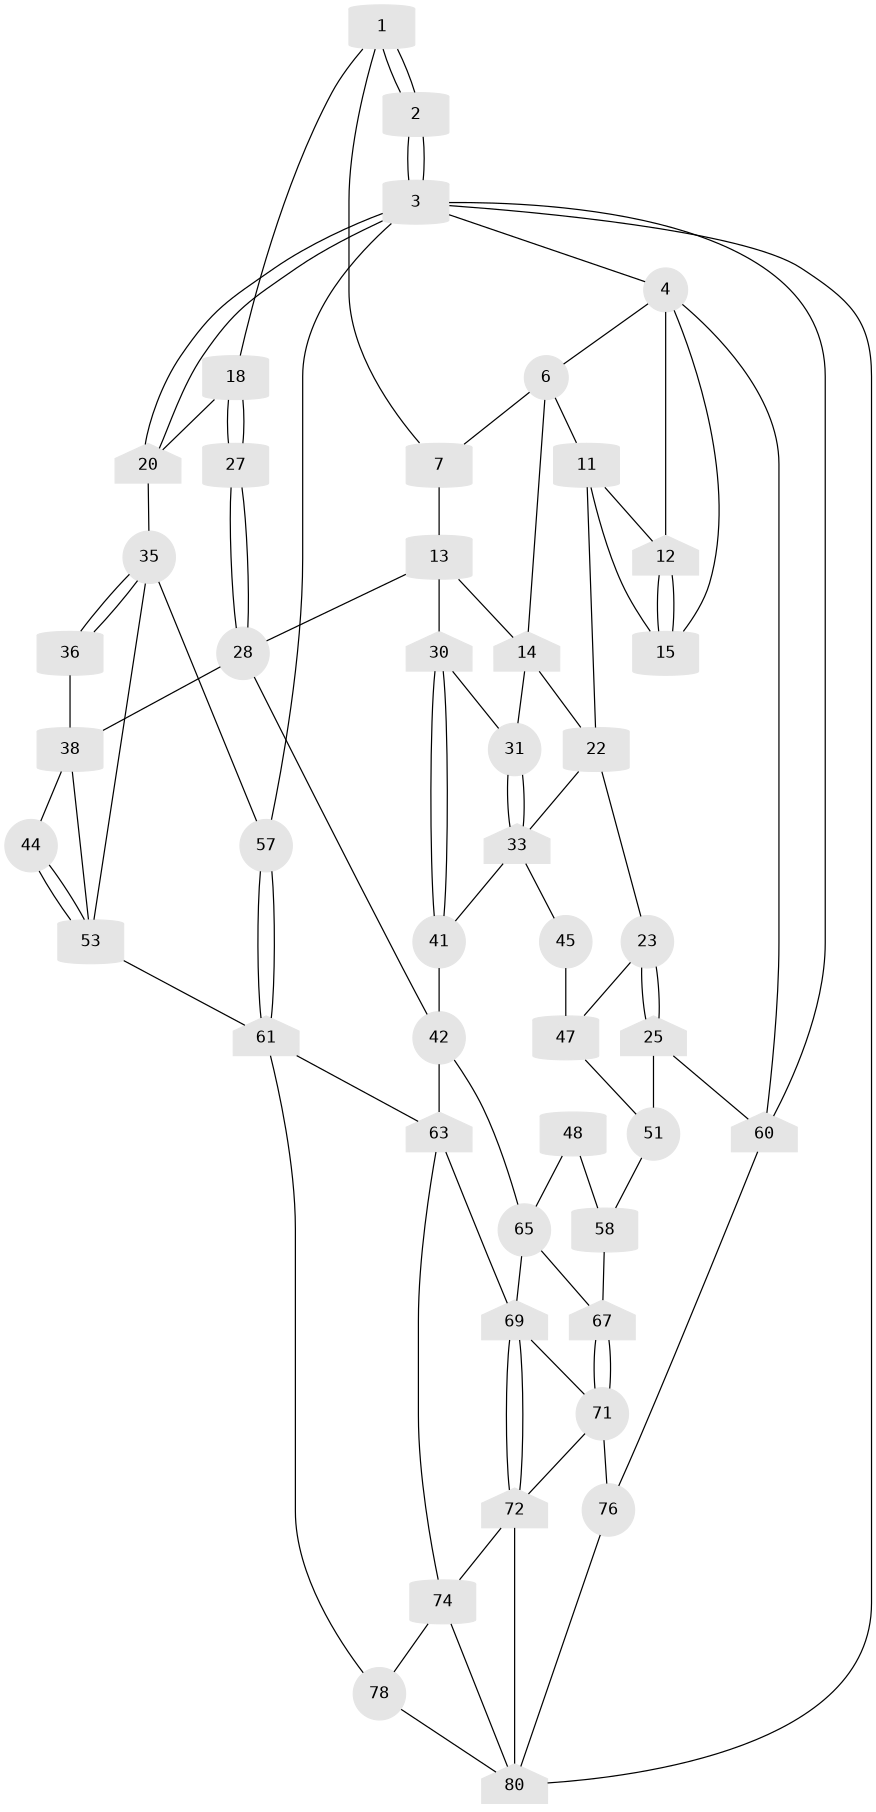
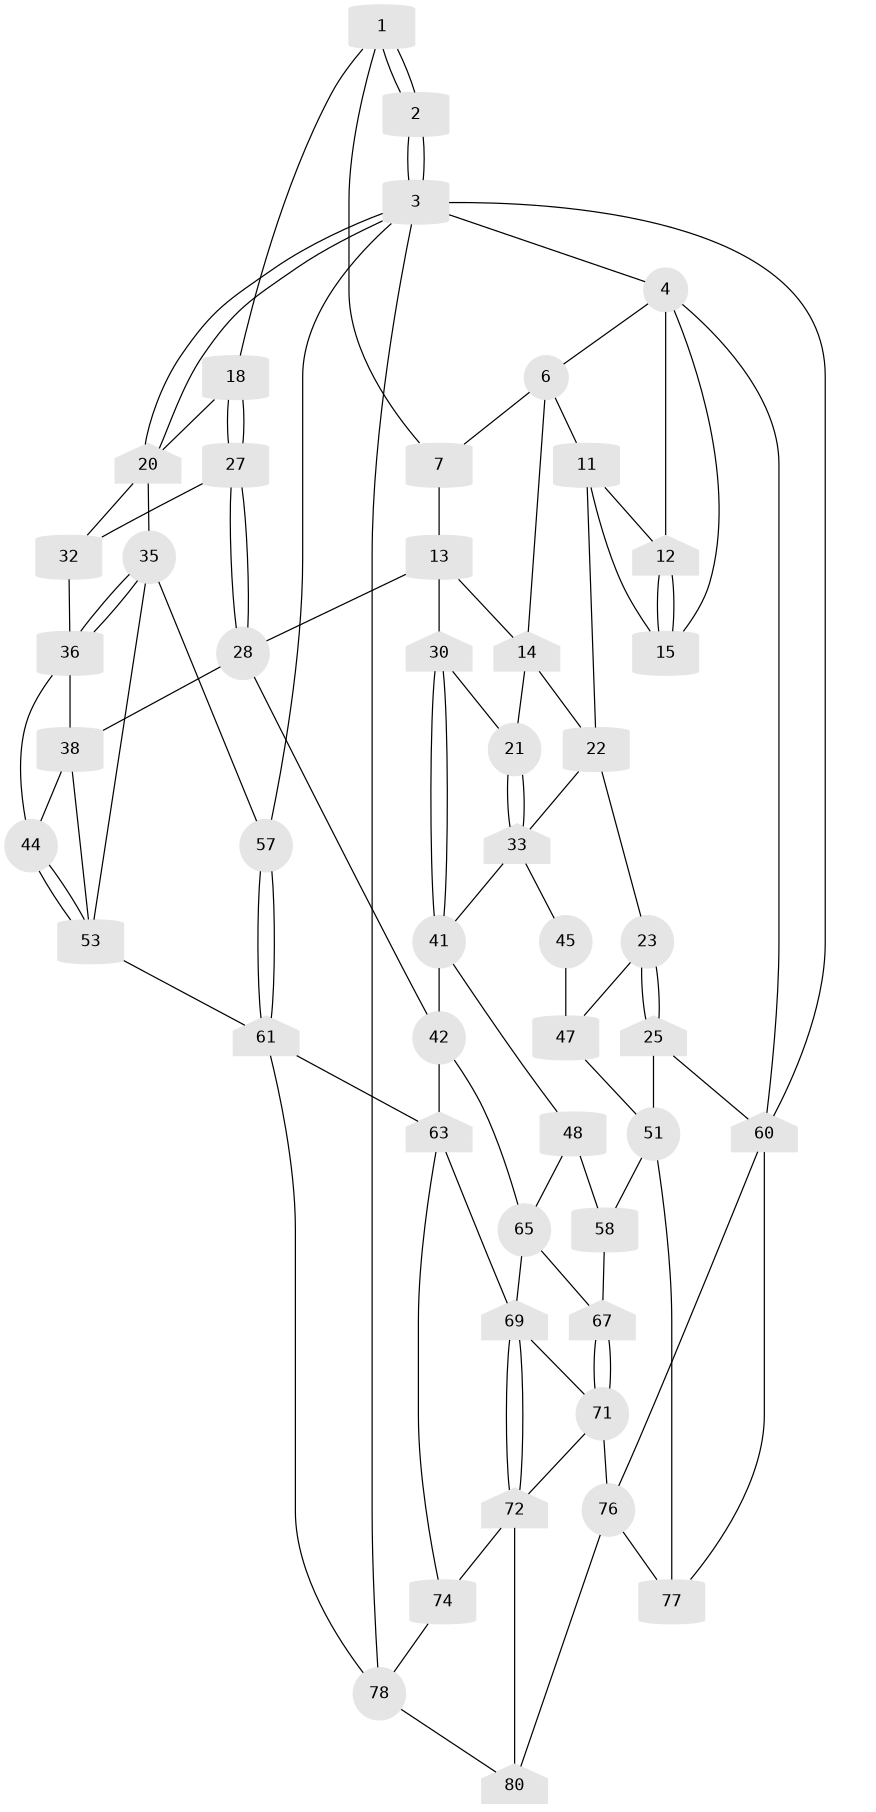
node "32": added
edge "36" -- "44": added
node "31": label "31" -> "21"
edge "3" -- "80": now "3" -- "78"
edge "41" -- "48": added
node "77": added
edge "74" -- "80": removed
